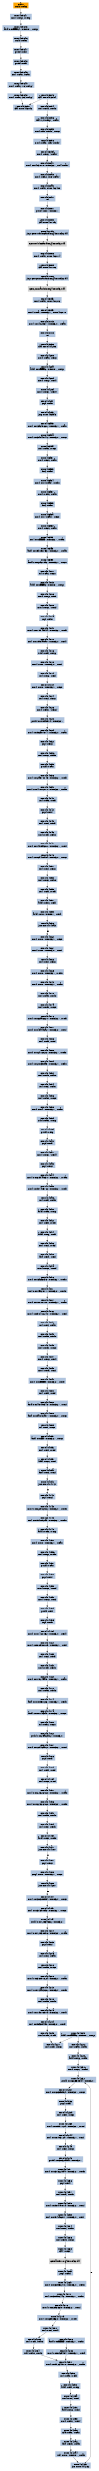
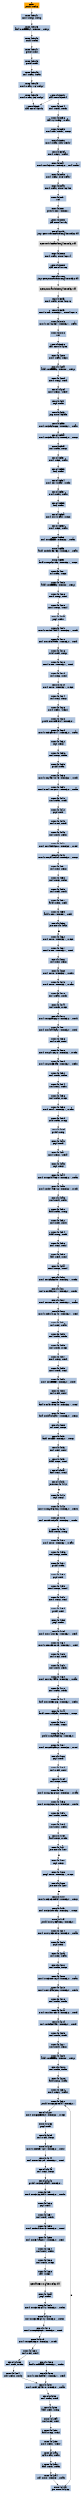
edge "0x00404229 addl $0xfffffffc<UINT8>, %esp" -> "0x00404227 xorl %edi, %ecx": reversed
